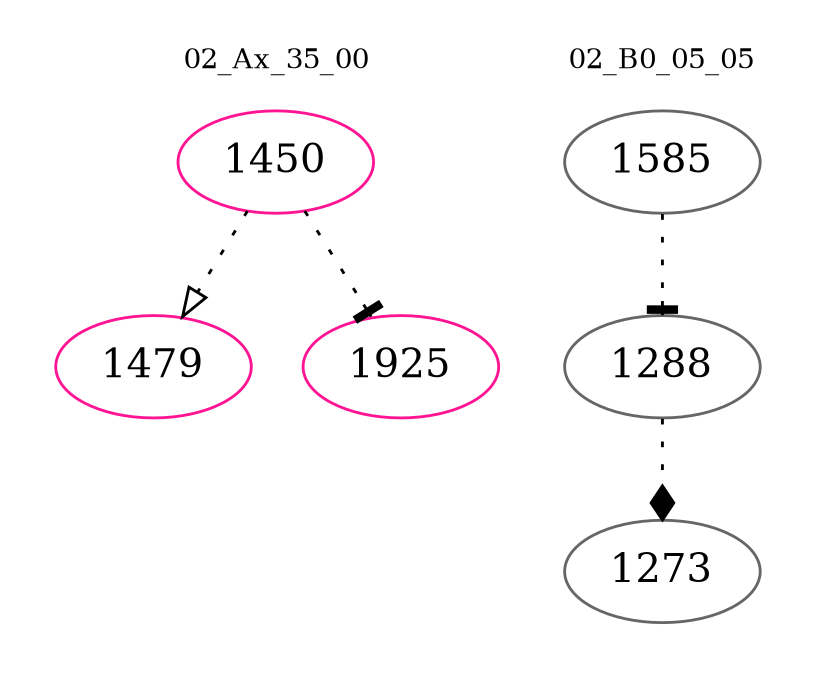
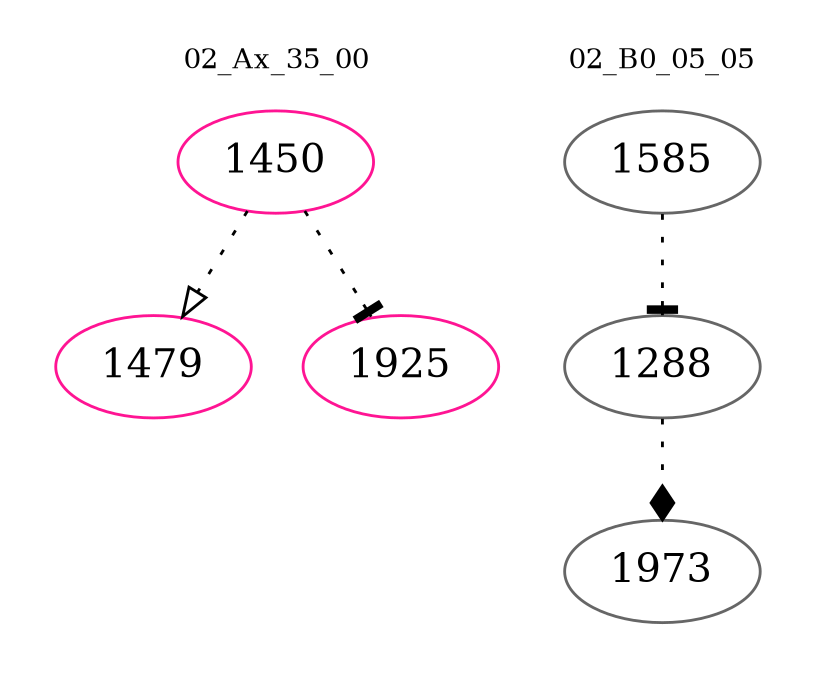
node "1273": label "1273" -> "1973"
